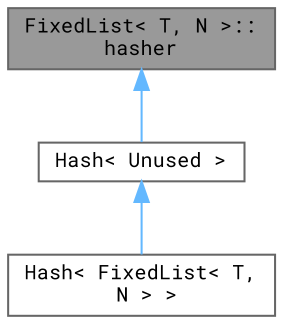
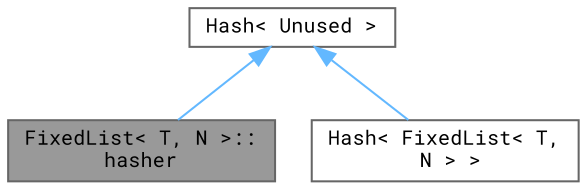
edge "Hash< Unused >" -> "FixedList< T, N >:: hasher": reversed
